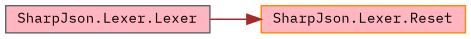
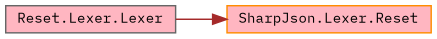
node "SharpJson.Lexer.Lexer": label "SharpJson.Lexer.Lexer" -> "Reset.Lexer.Lexer"
